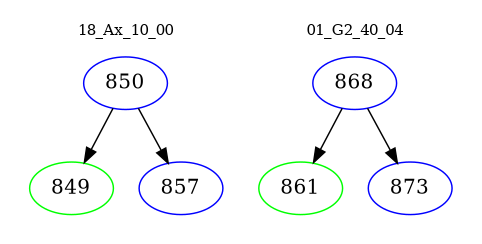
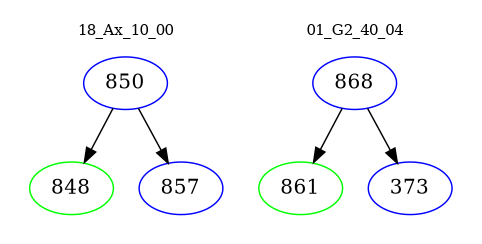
node "849": label "849" -> "848"
node "873": label "873" -> "373"
